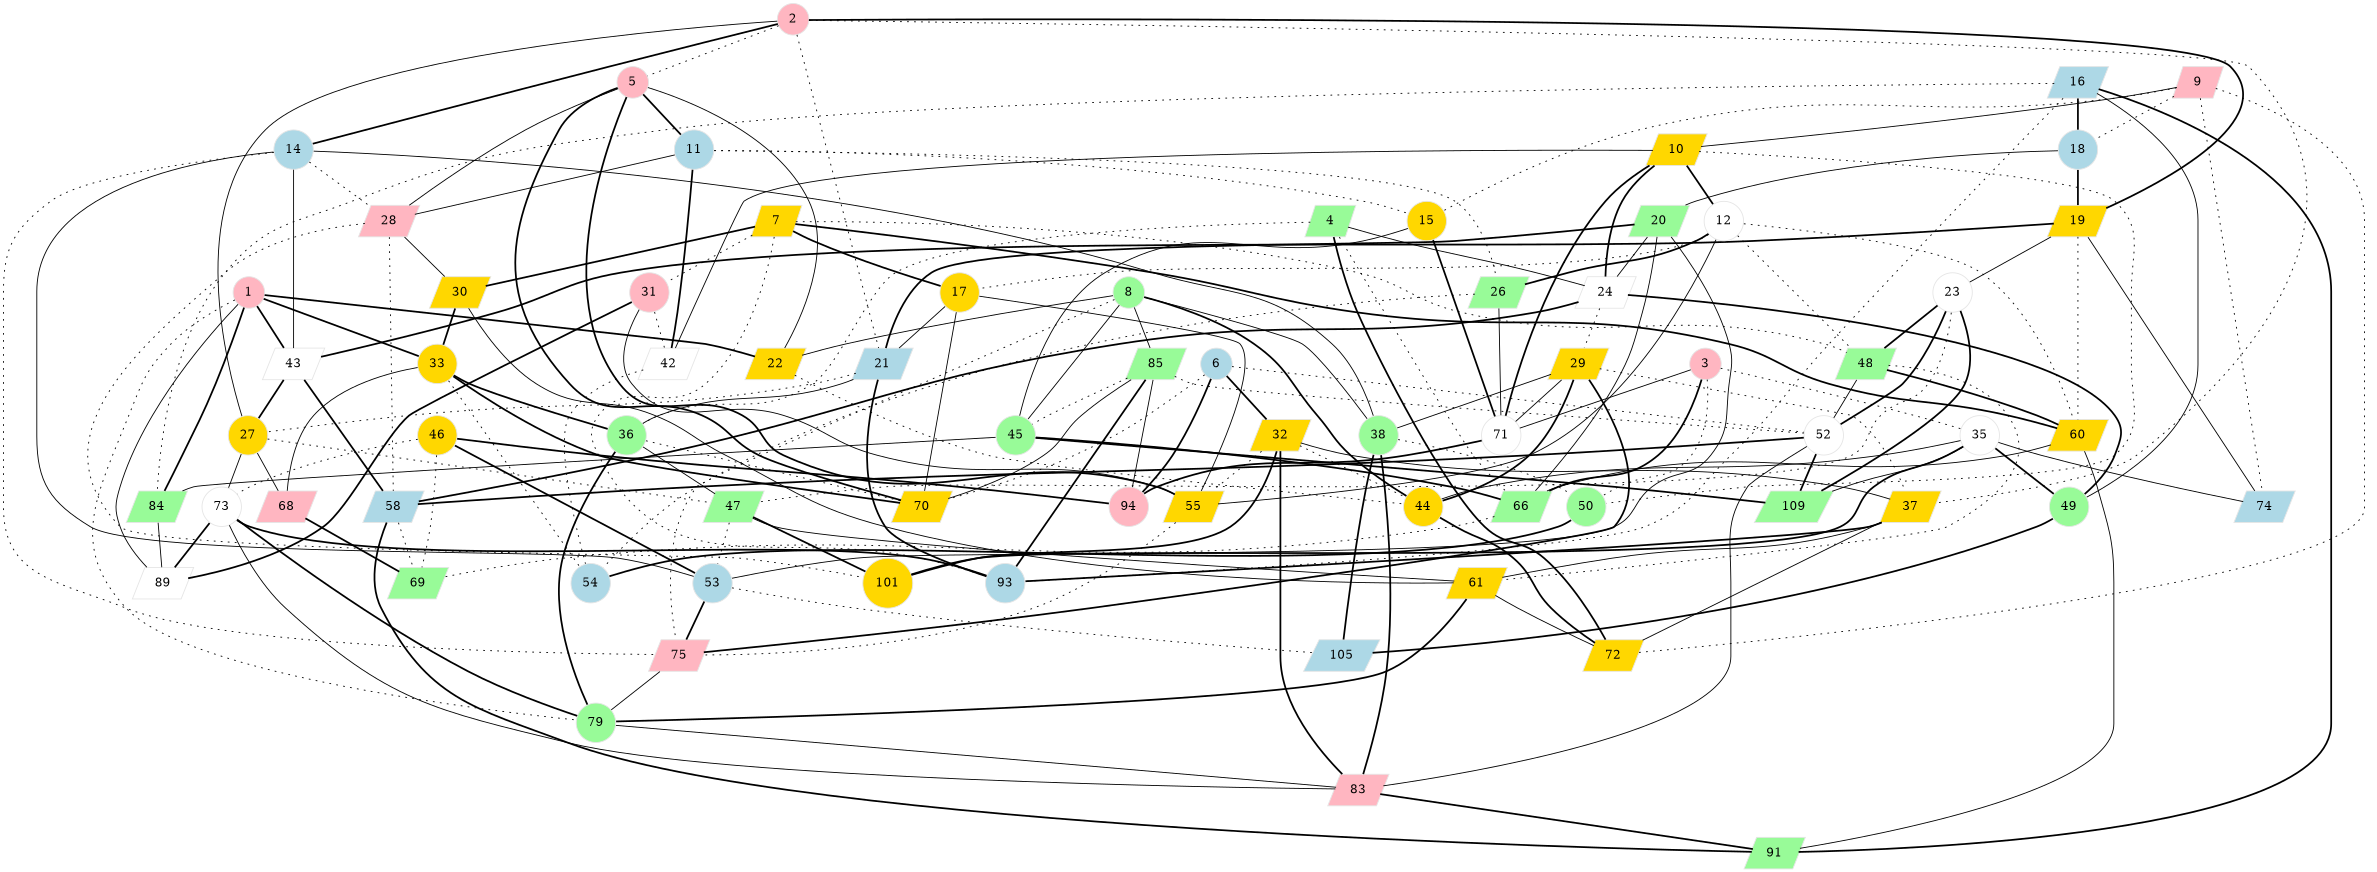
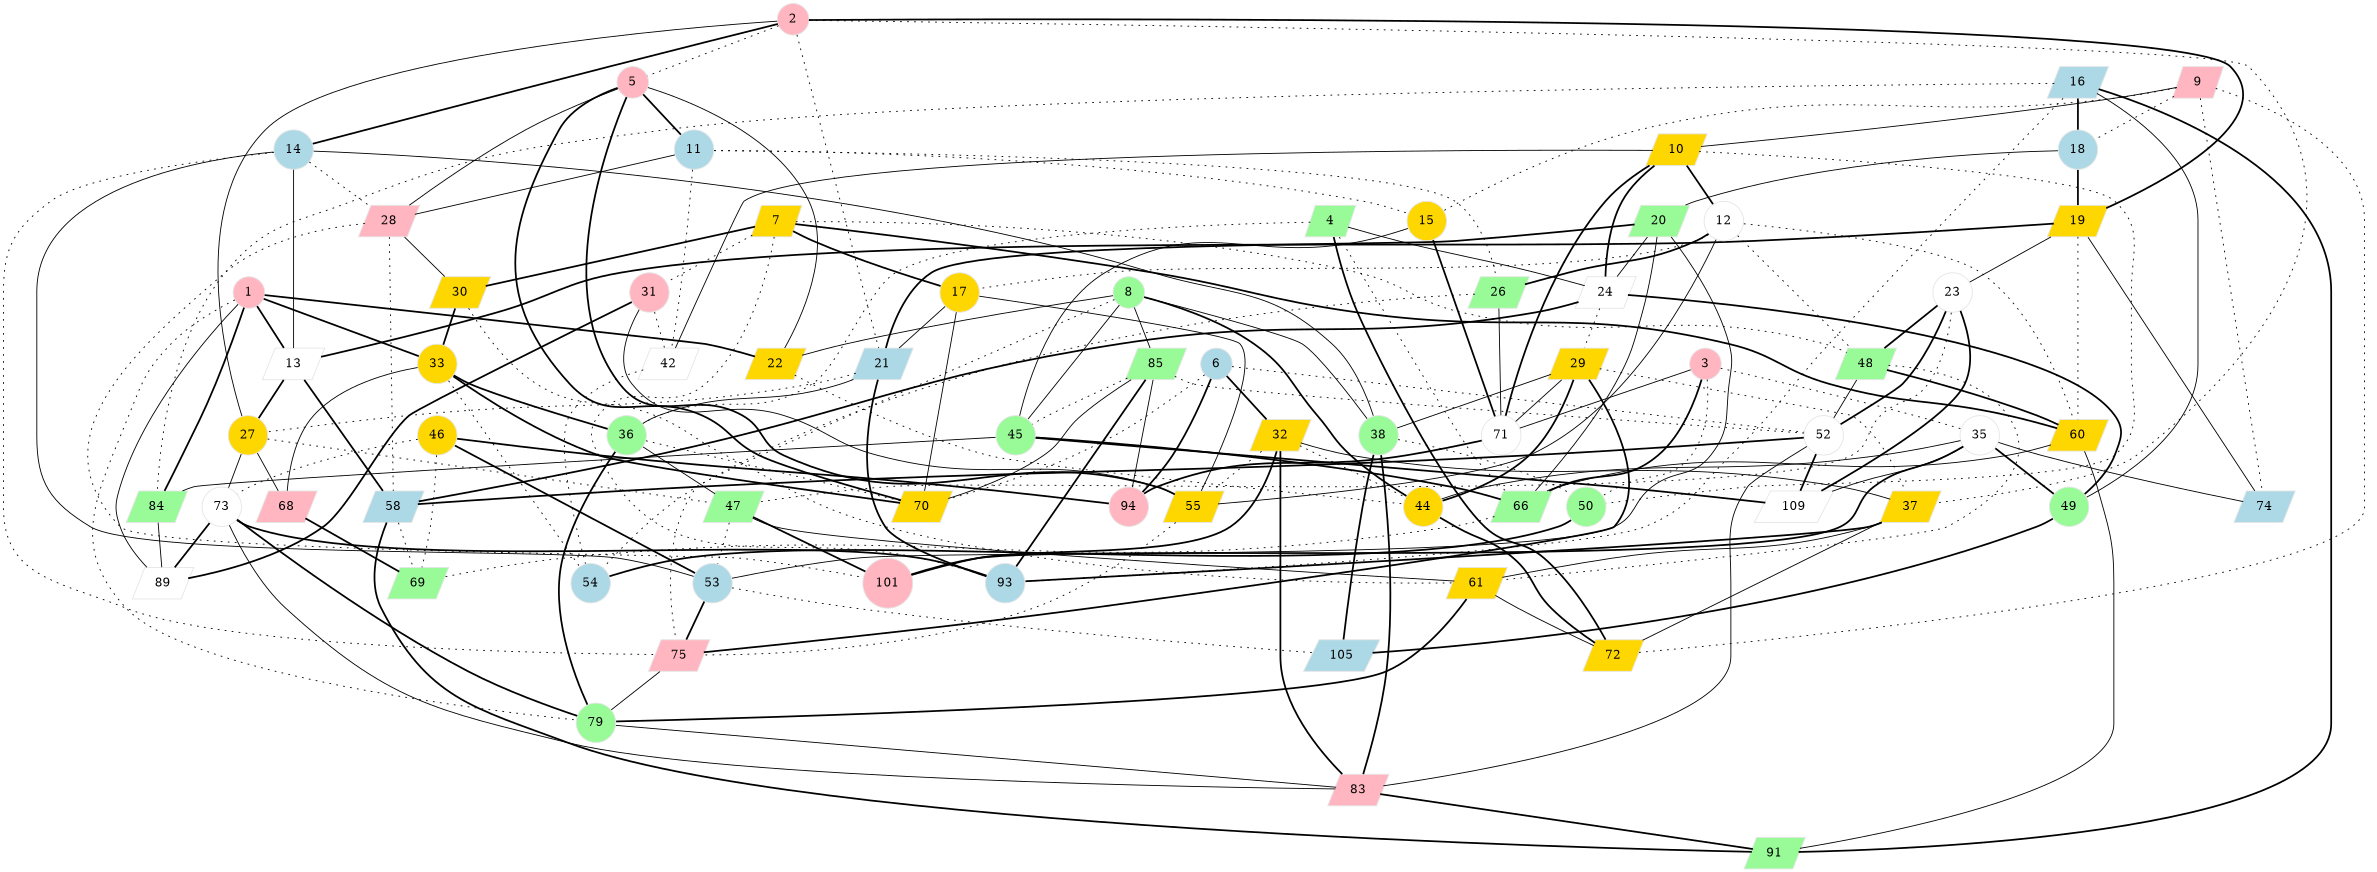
edge "11" -- "42": style bold -> dotted
node "43": label "43" -> "13"
node "109": fillcolor palegreen -> white
edge "30" -- "61": style solid -> dotted
node "101": fillcolor gold -> lightpink
